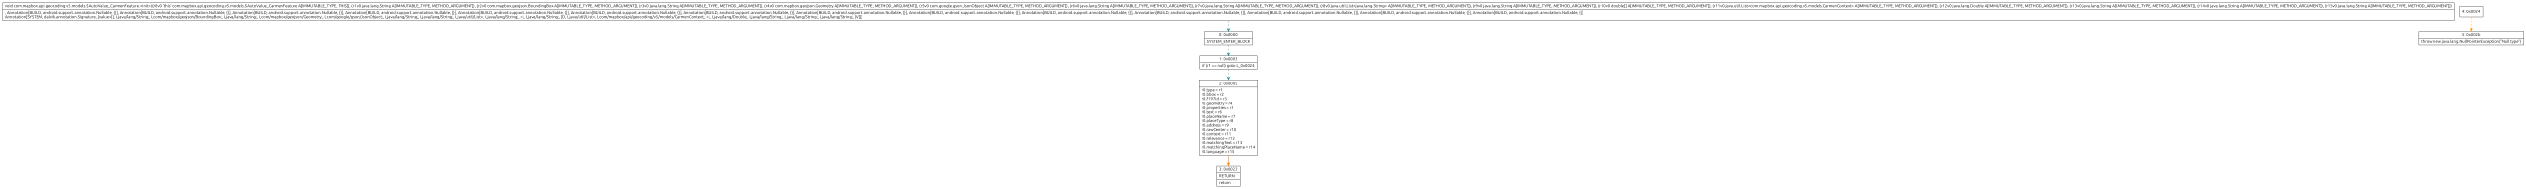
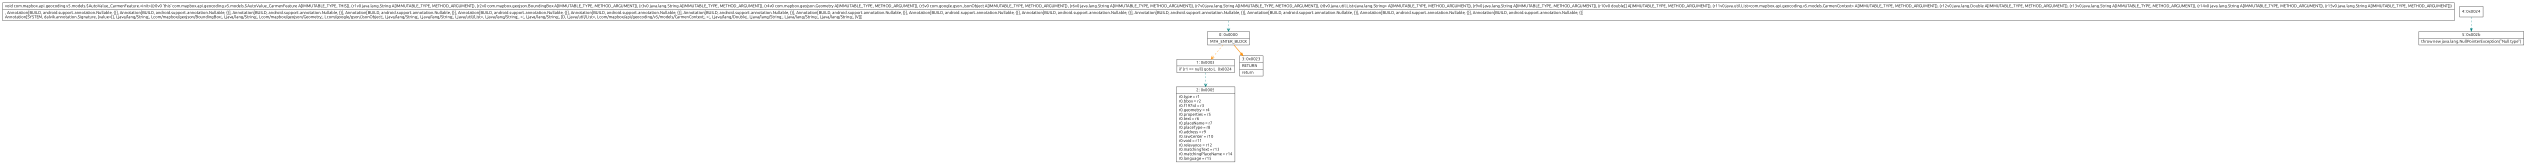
edge "4: 0x0024" -> "5: 0x002b": color darkorange -> teal
node "0: 0x0000": text "SYSTEM_ENTER_BLOCK" -> "MTH_ENTER_BLOCK"
edge "0: 0x0000" -> "1: 0x0003": color teal -> darkorange
node "2: 0x0005": text "r0.context = r11" -> "r0.void = r11"
edge "2: 0x0005" -> "3: 0x0023": now "0: 0x0000" -> "3: 0x0023"
